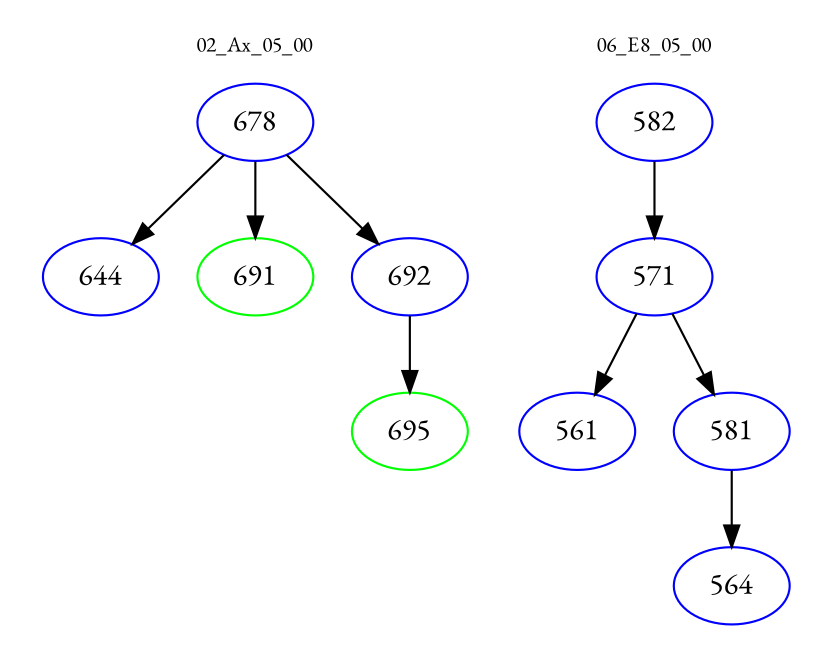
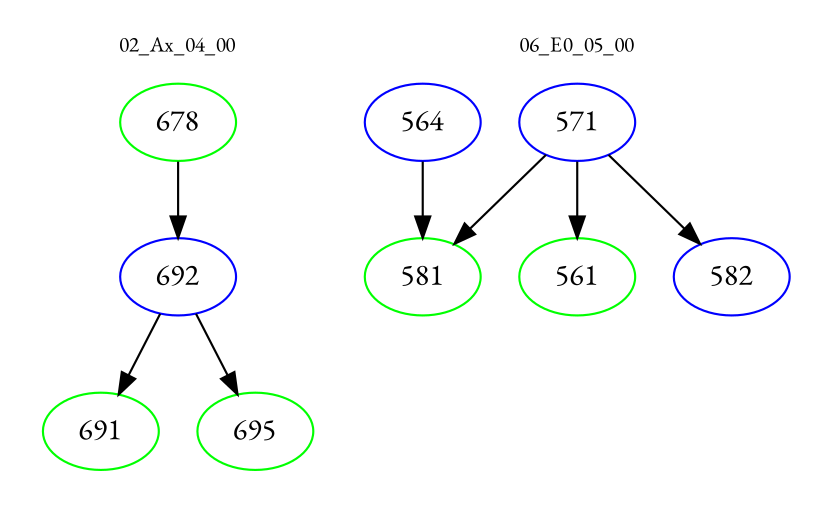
cluster "02_Ax_05_00": label "02_Ax_05_00" -> "02_Ax_04_00"
cluster "06_E8_05_00": label "06_E8_05_00" -> "06_E0_05_00"
node "678": color blue -> green
edge "678" -> "691": now "692" -> "691"
edge "582" -> "571": reversed
node "644": removed
node "561": color blue -> green
node "581": color blue -> green
edge "581" -> "564": reversed
